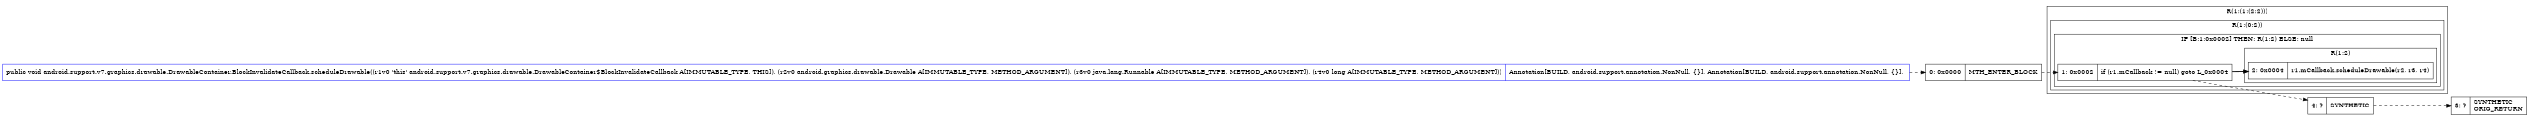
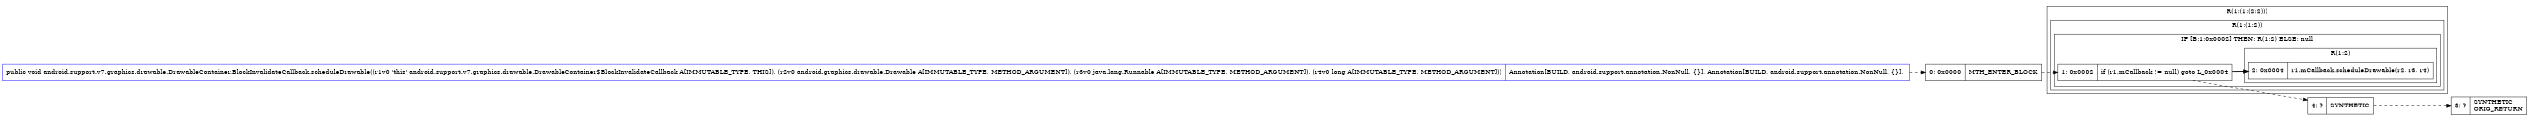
cluster "R(1:(0:2))": label "R(1:(0:2))" -> "R(1:(1:2))"
